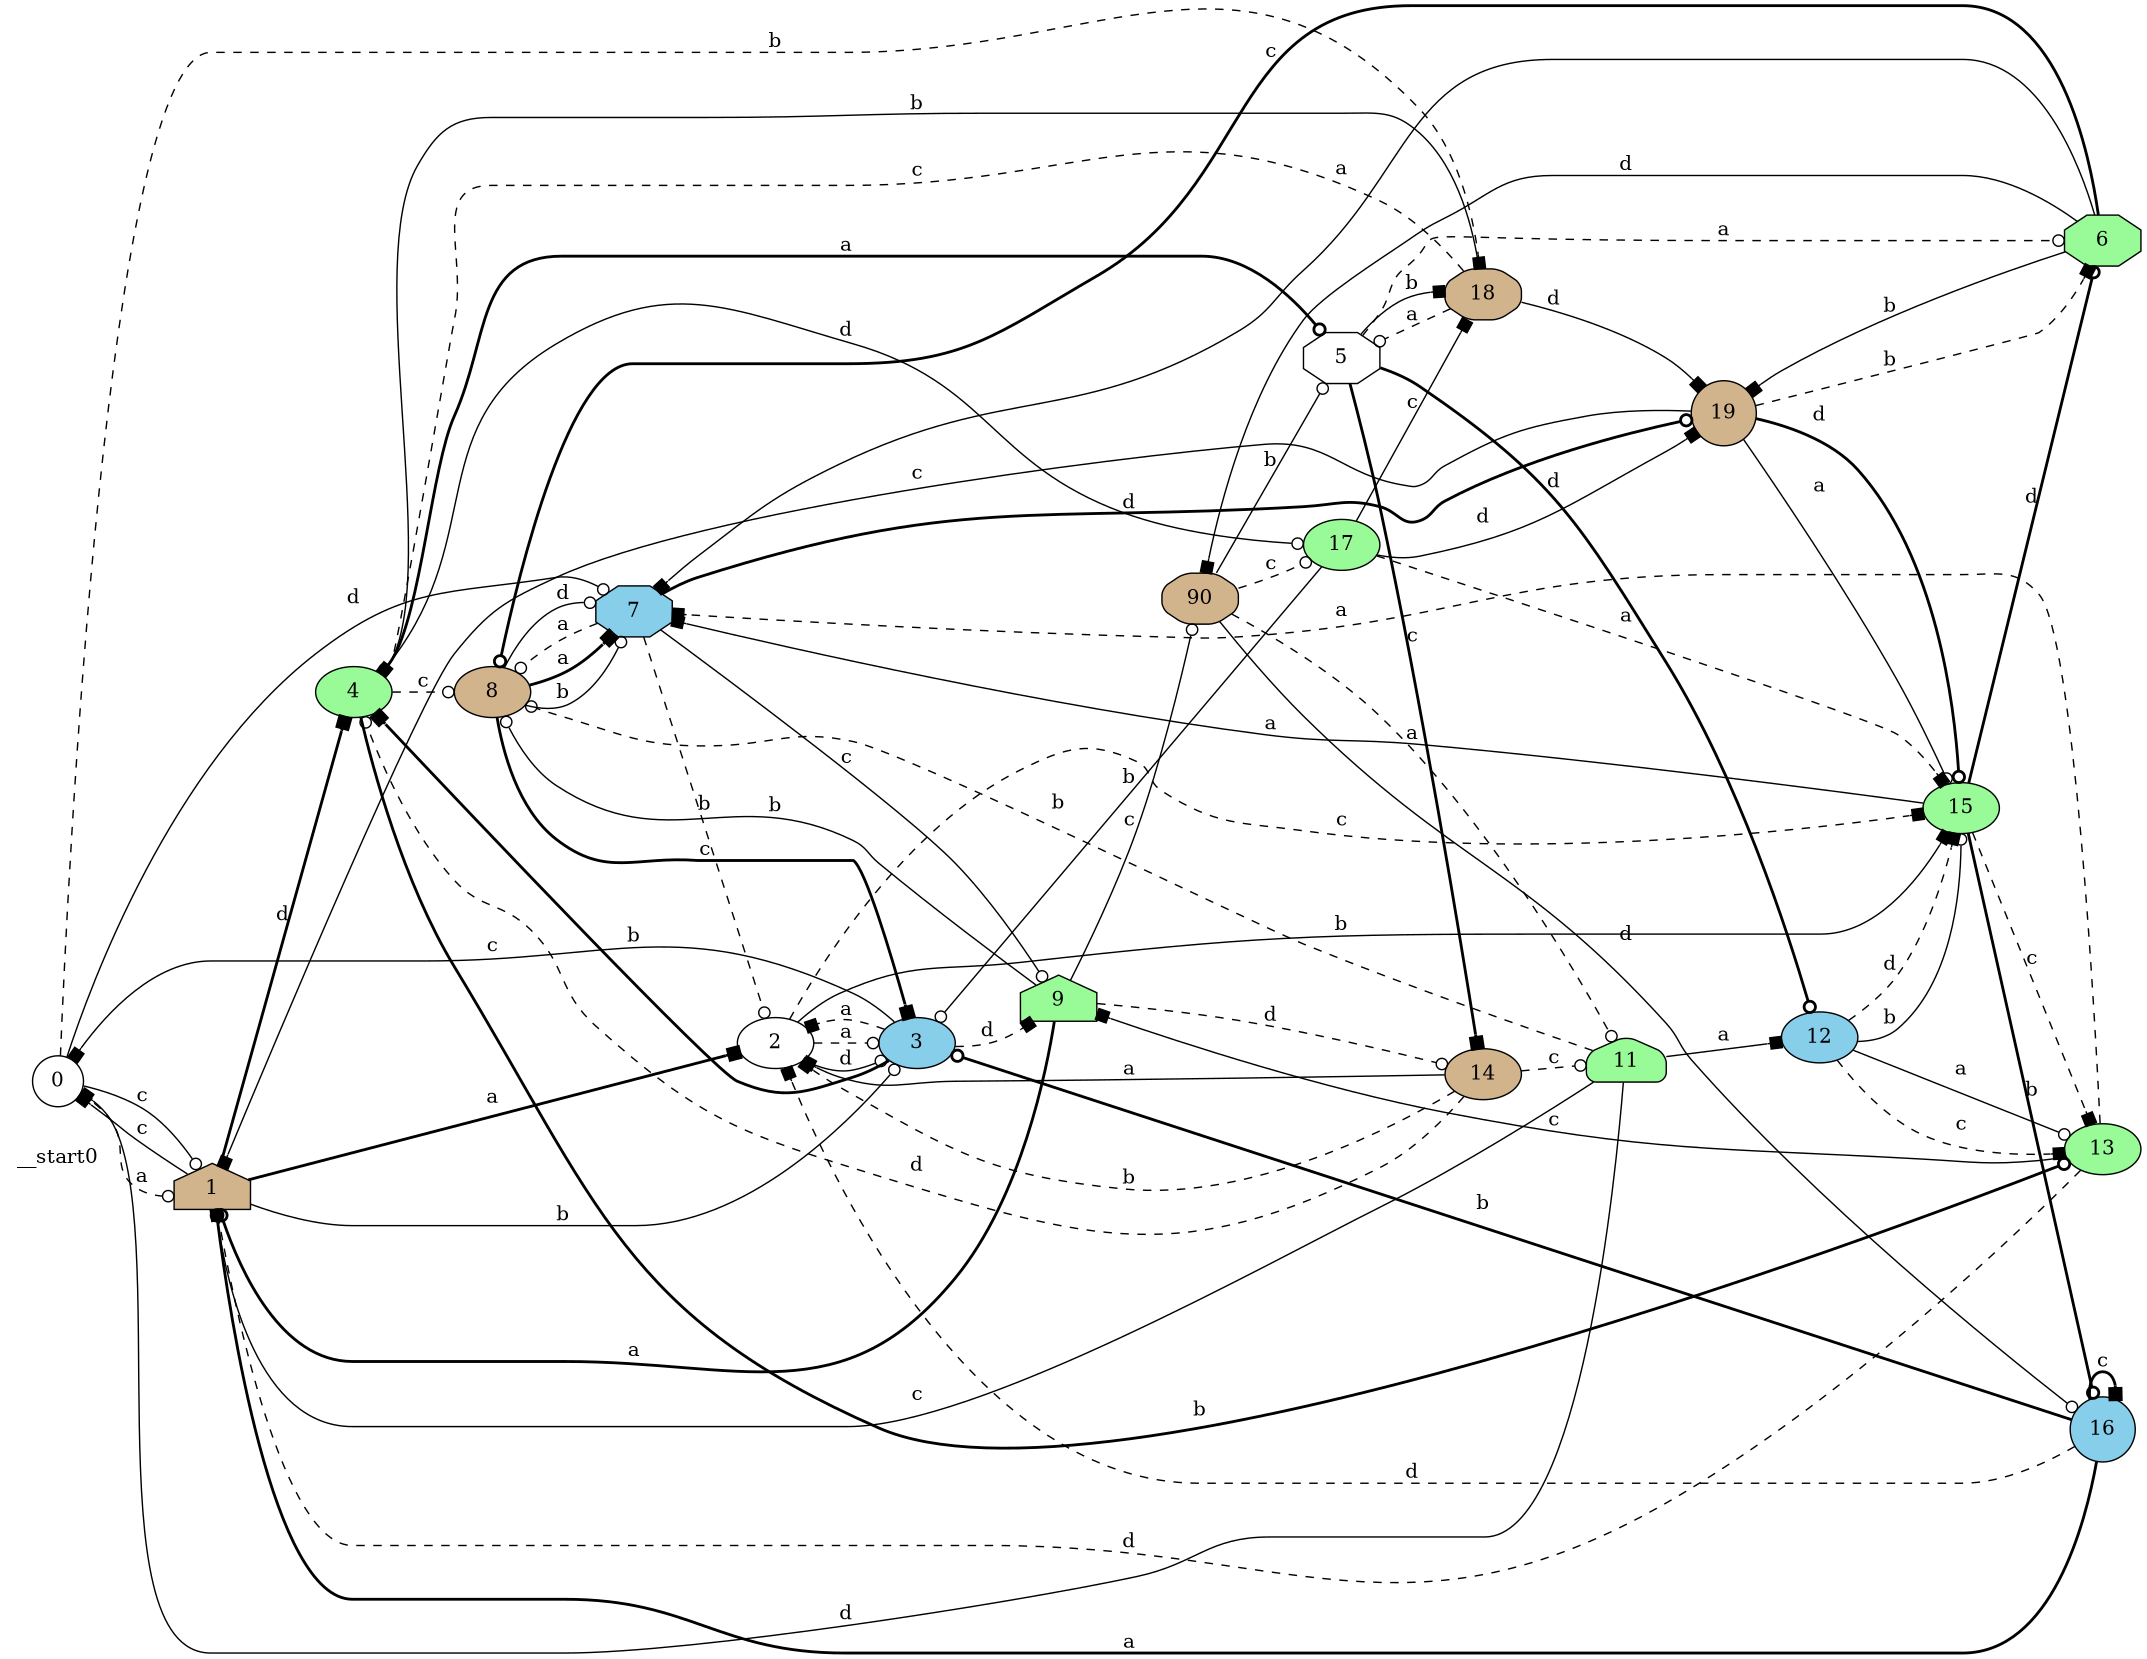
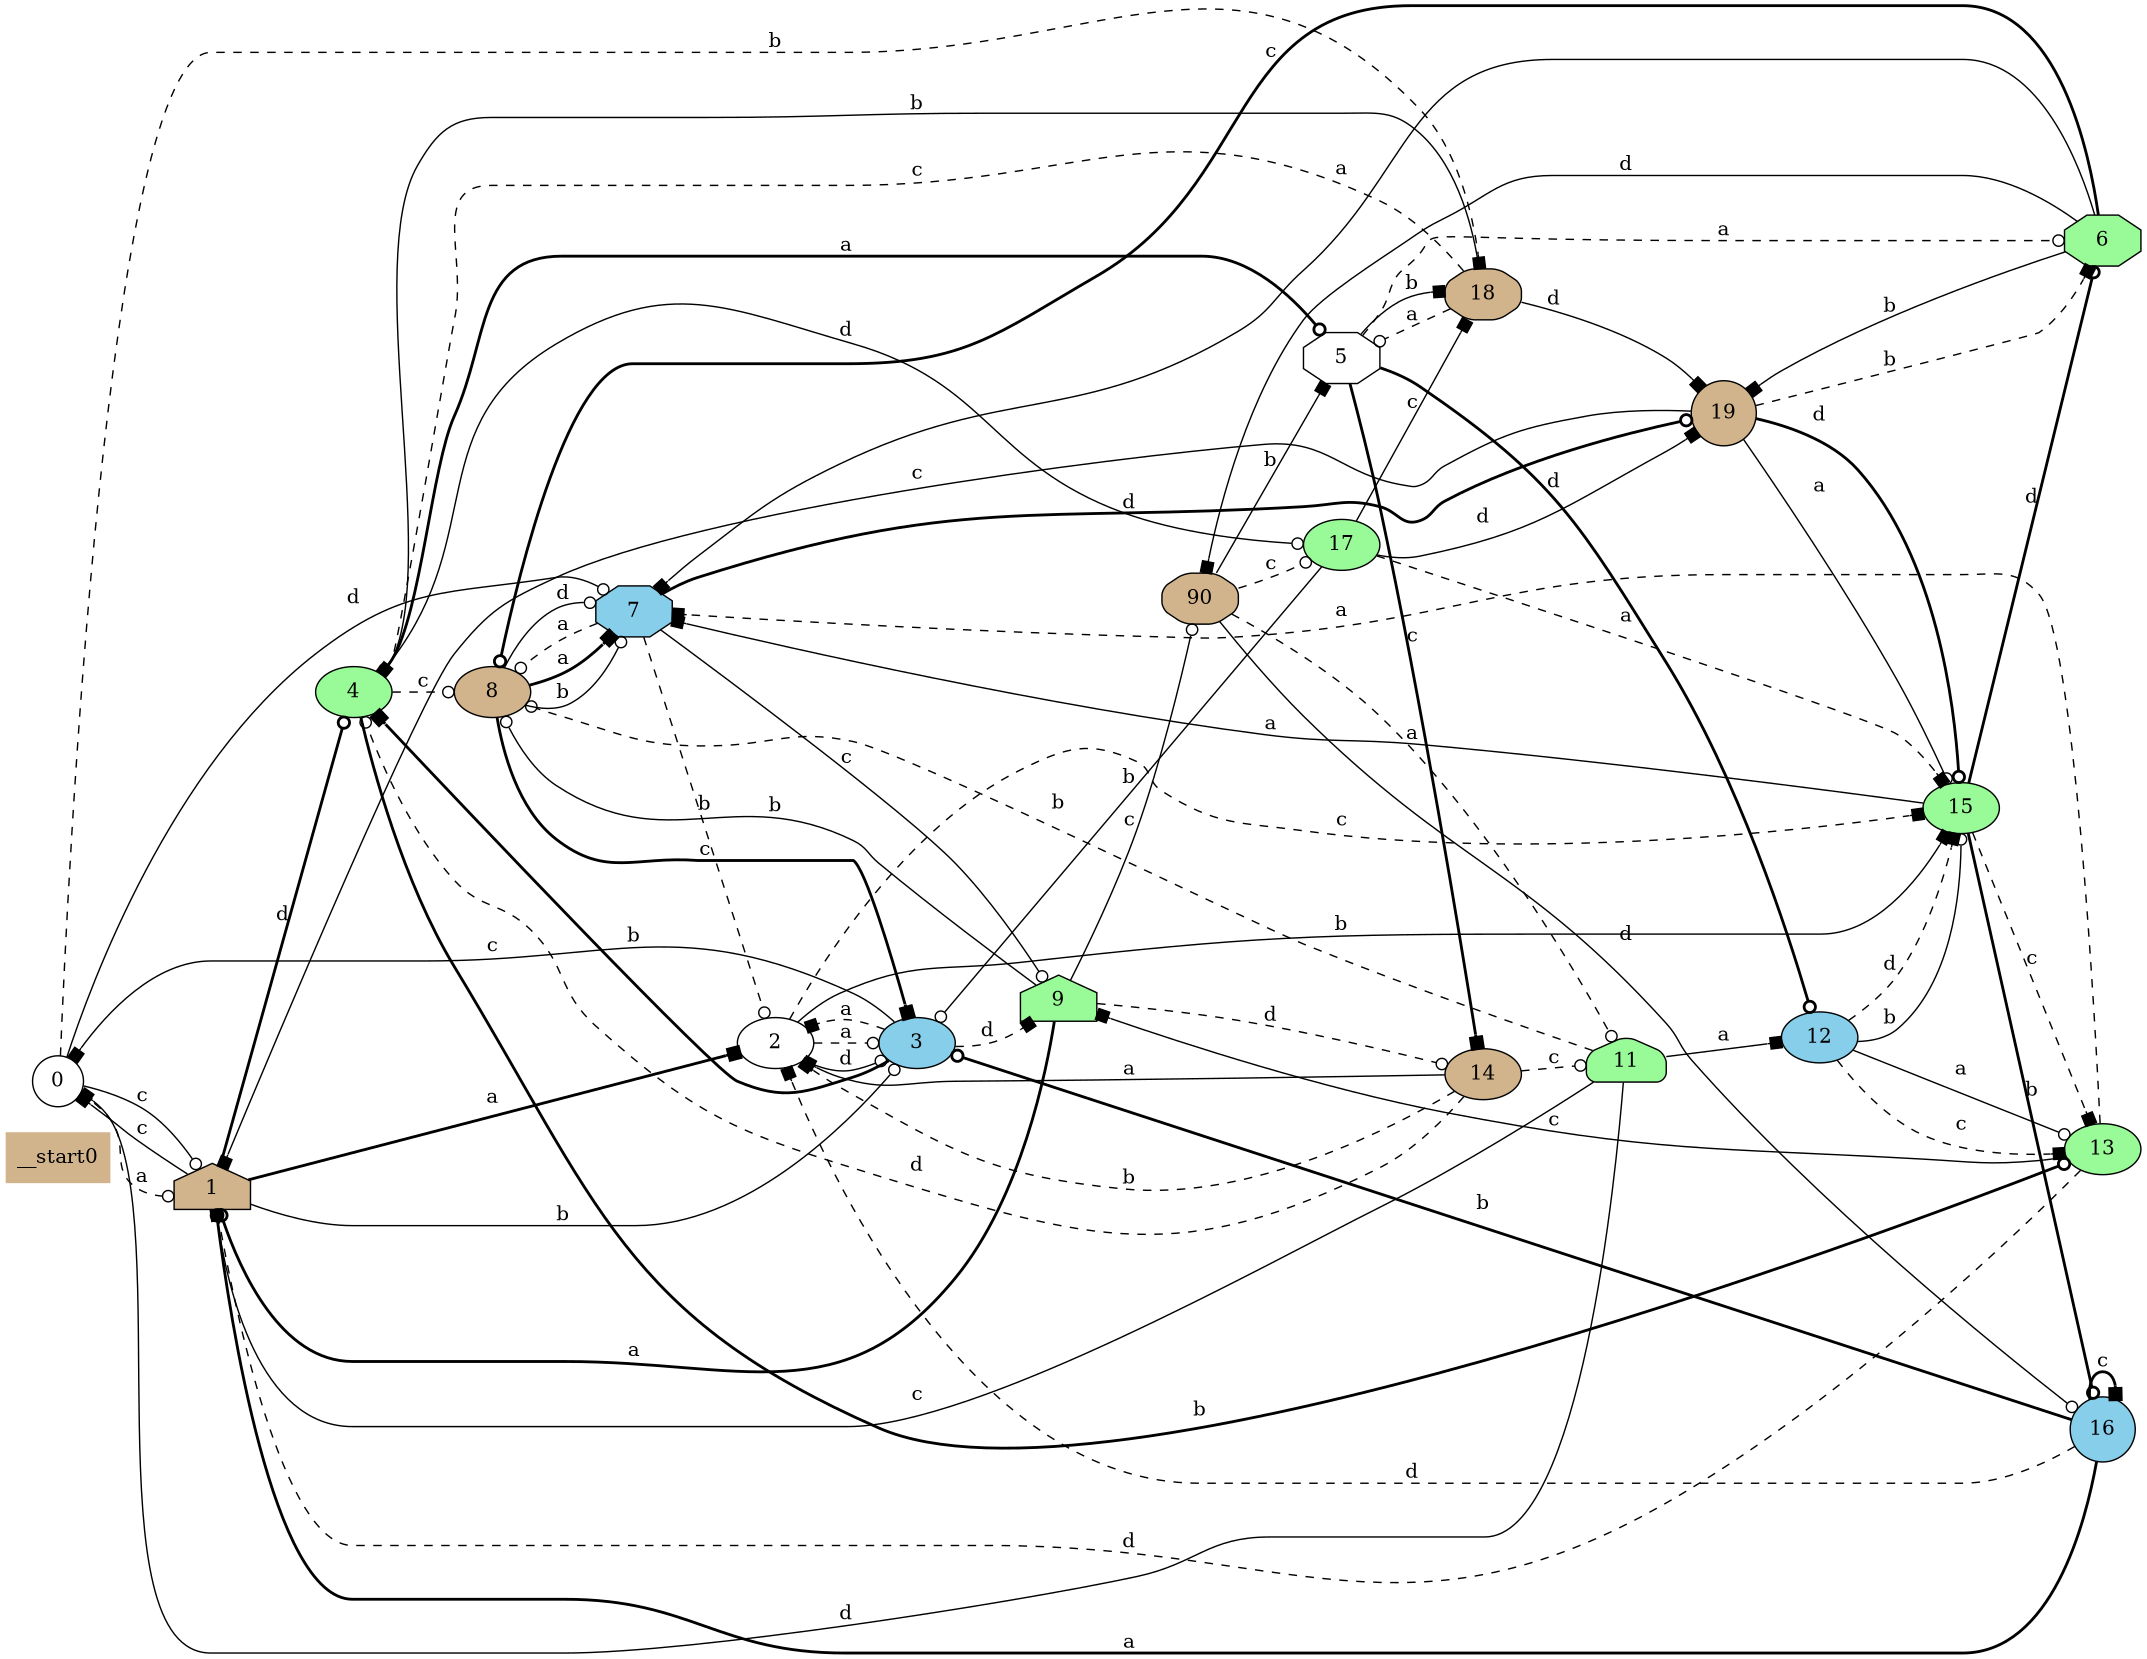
edge "90" -> "5": arrowhead odot -> box
edge "1" -> "4": arrowhead box -> odot
node "__start0": fillcolor white -> tan
